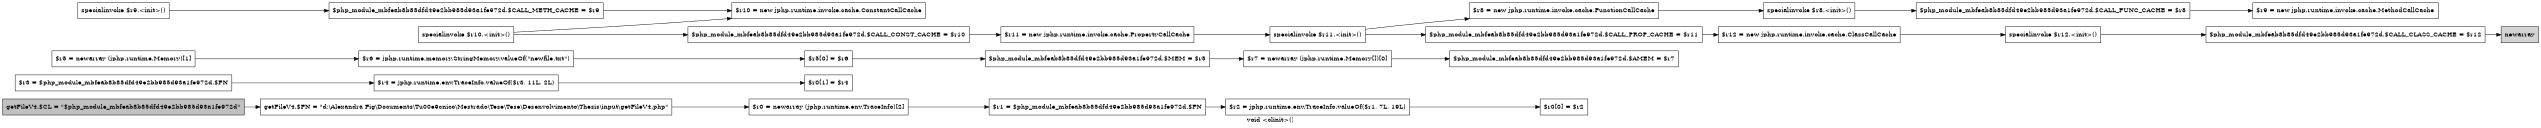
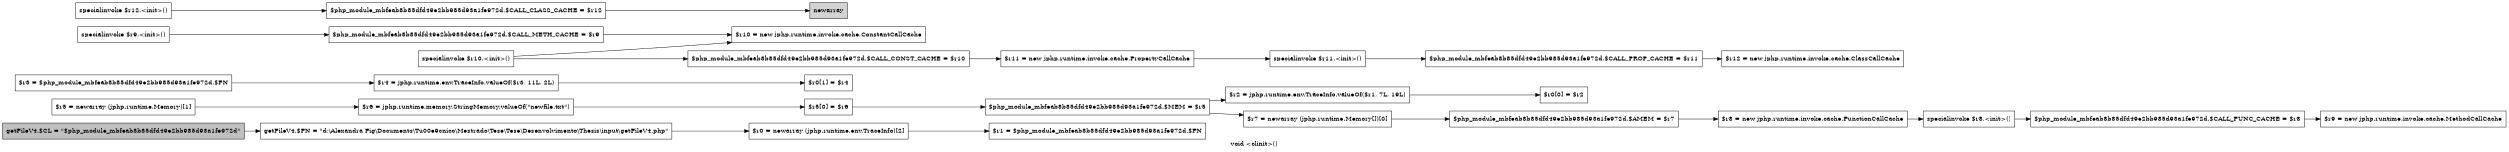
edge "specialinvoke $r11.<init>()" -> "$r8 = new jphp.runtime.invoke.cache.FunctionCallCache": now "$php_module_mbfeab8b85dfd49e2bb985d93a1fe972d.$AMEM = $r7" -> "$r8 = new jphp.runtime.invoke.cache.FunctionCallCache"
edge "$r12 = new jphp.runtime.invoke.cache.ClassCallCache" -> "specialinvoke $r12.<init>()": removed
edge "$r1 = $php_module_mbfeab8b85dfd49e2bb985d93a1fe972d.$FN" -> "$r2 = jphp.runtime.env.TraceInfo.valueOf($r1, 7L, 19L)": now "$php_module_mbfeab8b85dfd49e2bb985d93a1fe972d.$MEM = $r5" -> "$r2 = jphp.runtime.env.TraceInfo.valueOf($r1, 7L, 19L)"
